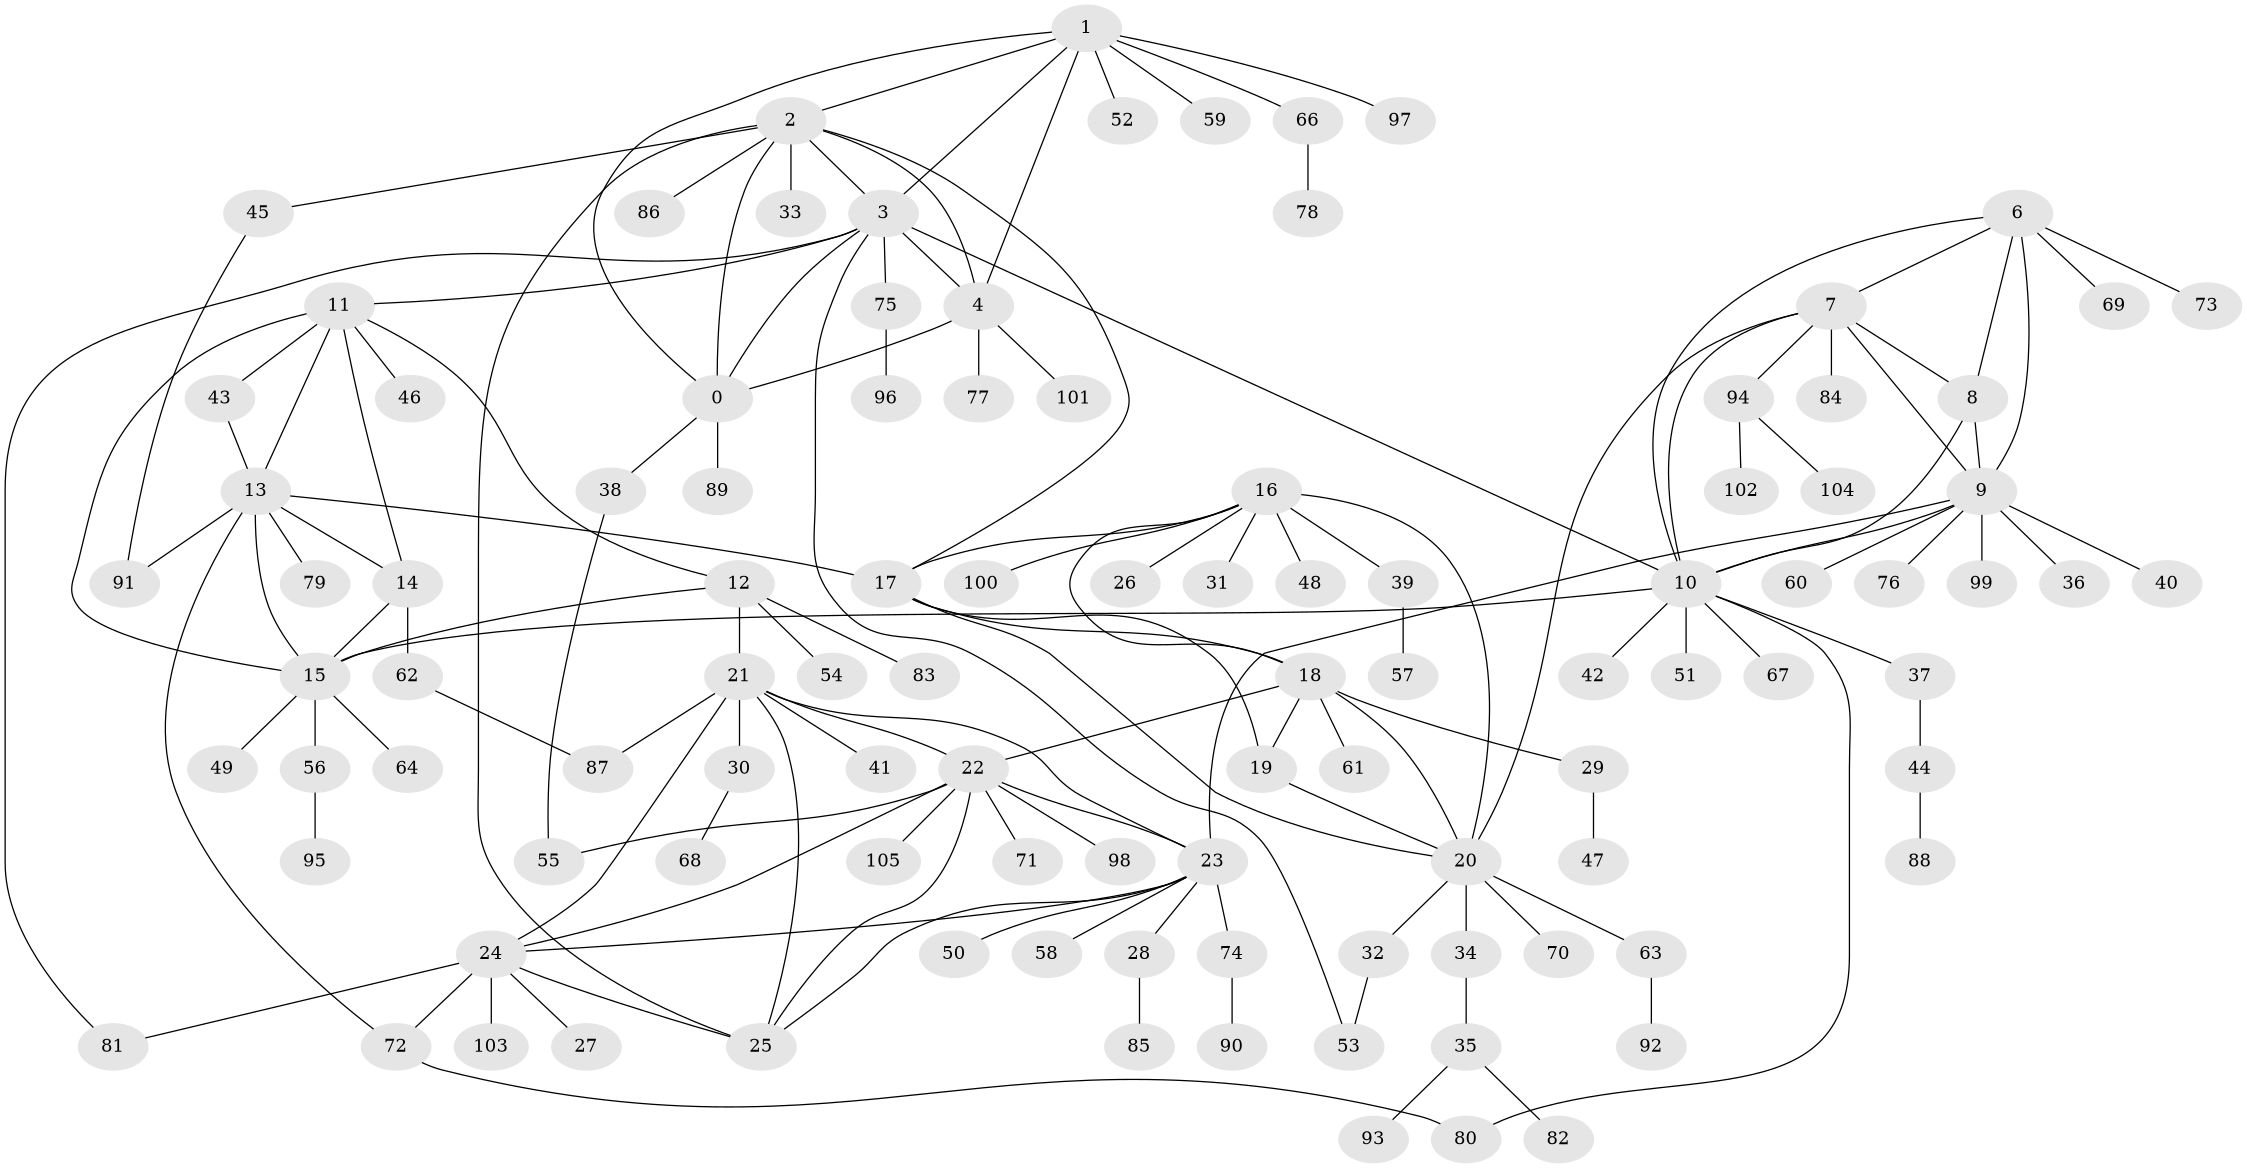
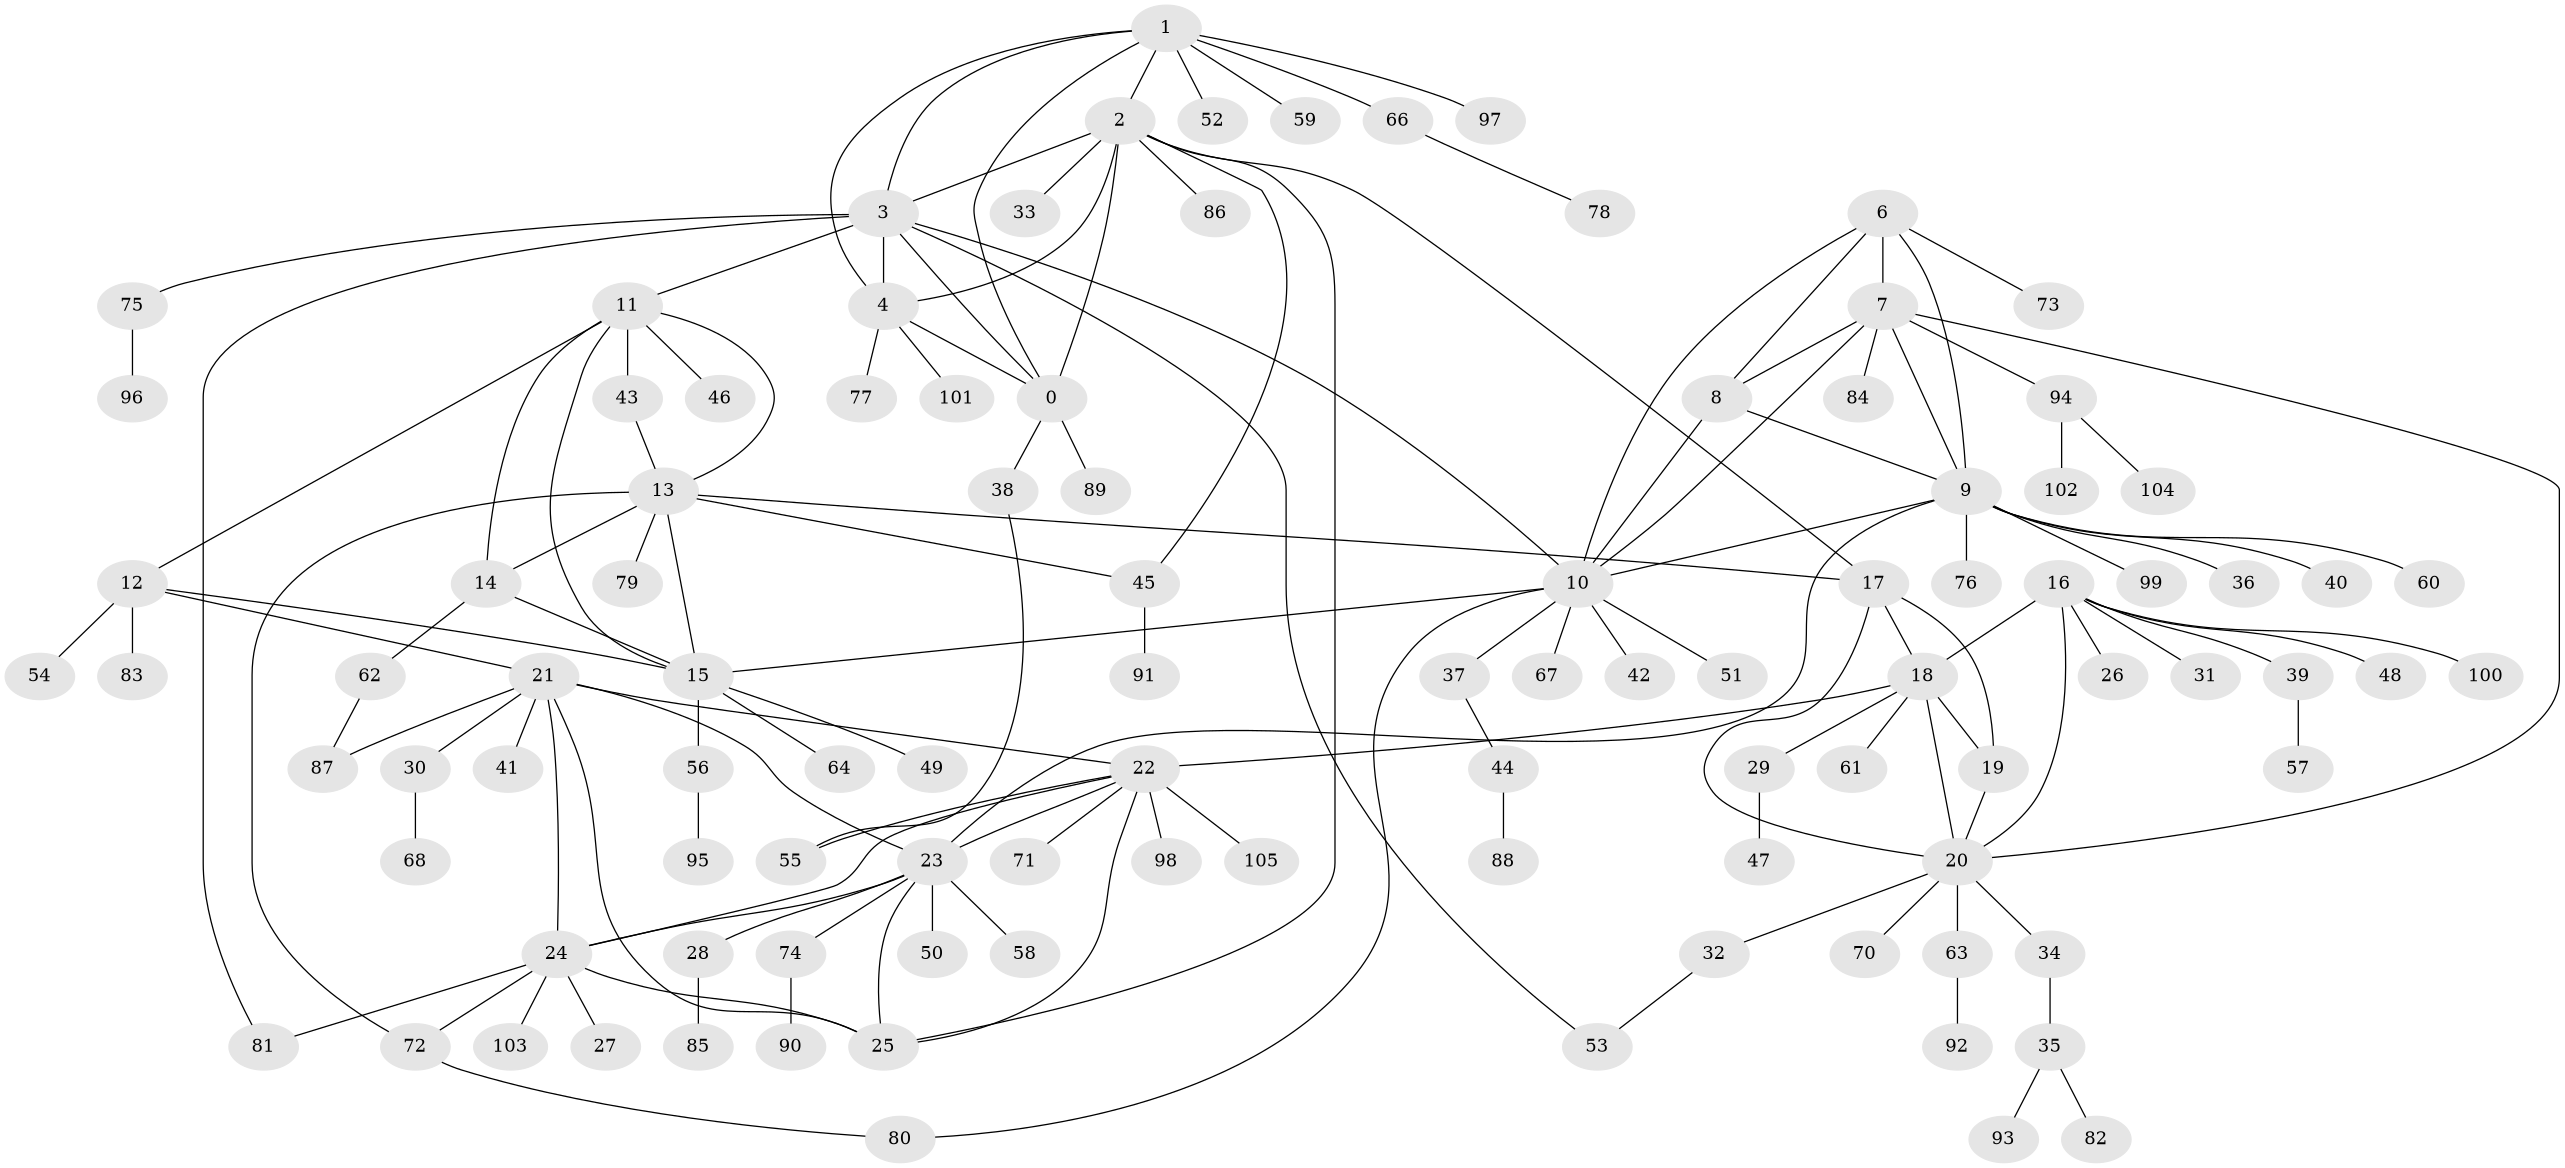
node "69": removed
edge "16" -- "17": removed
edge "13" -- "91": now "13" -- "45"
